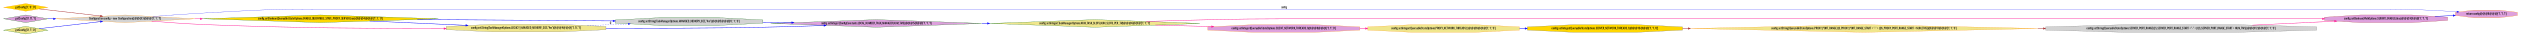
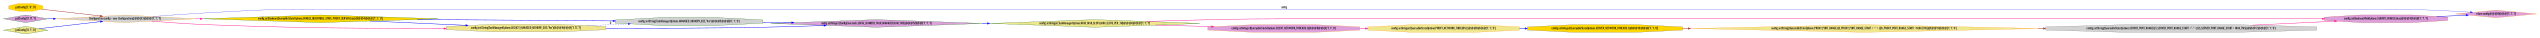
node "getConfig['1', '0', '0']": shape diamond -> octagon
node "return config@@@8@@@['1', '1', '1']": shape octagon -> diamond
